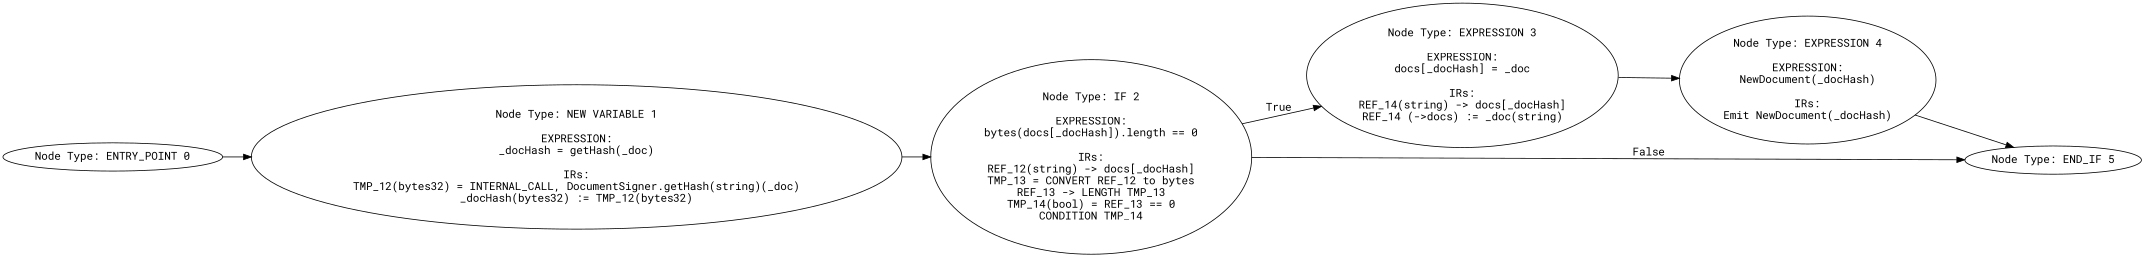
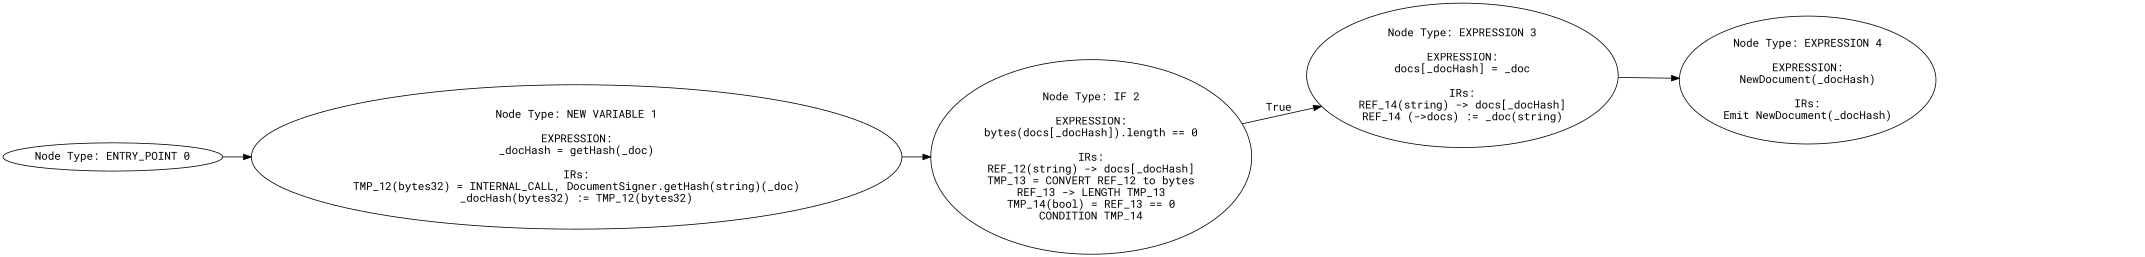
node "Node Type: END_IF 5": removed
